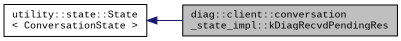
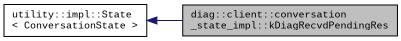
node "utility::state::State < ConversationState >": label "utility::state::State < ConversationState >" -> "utility::impl::State < ConversationState >"
